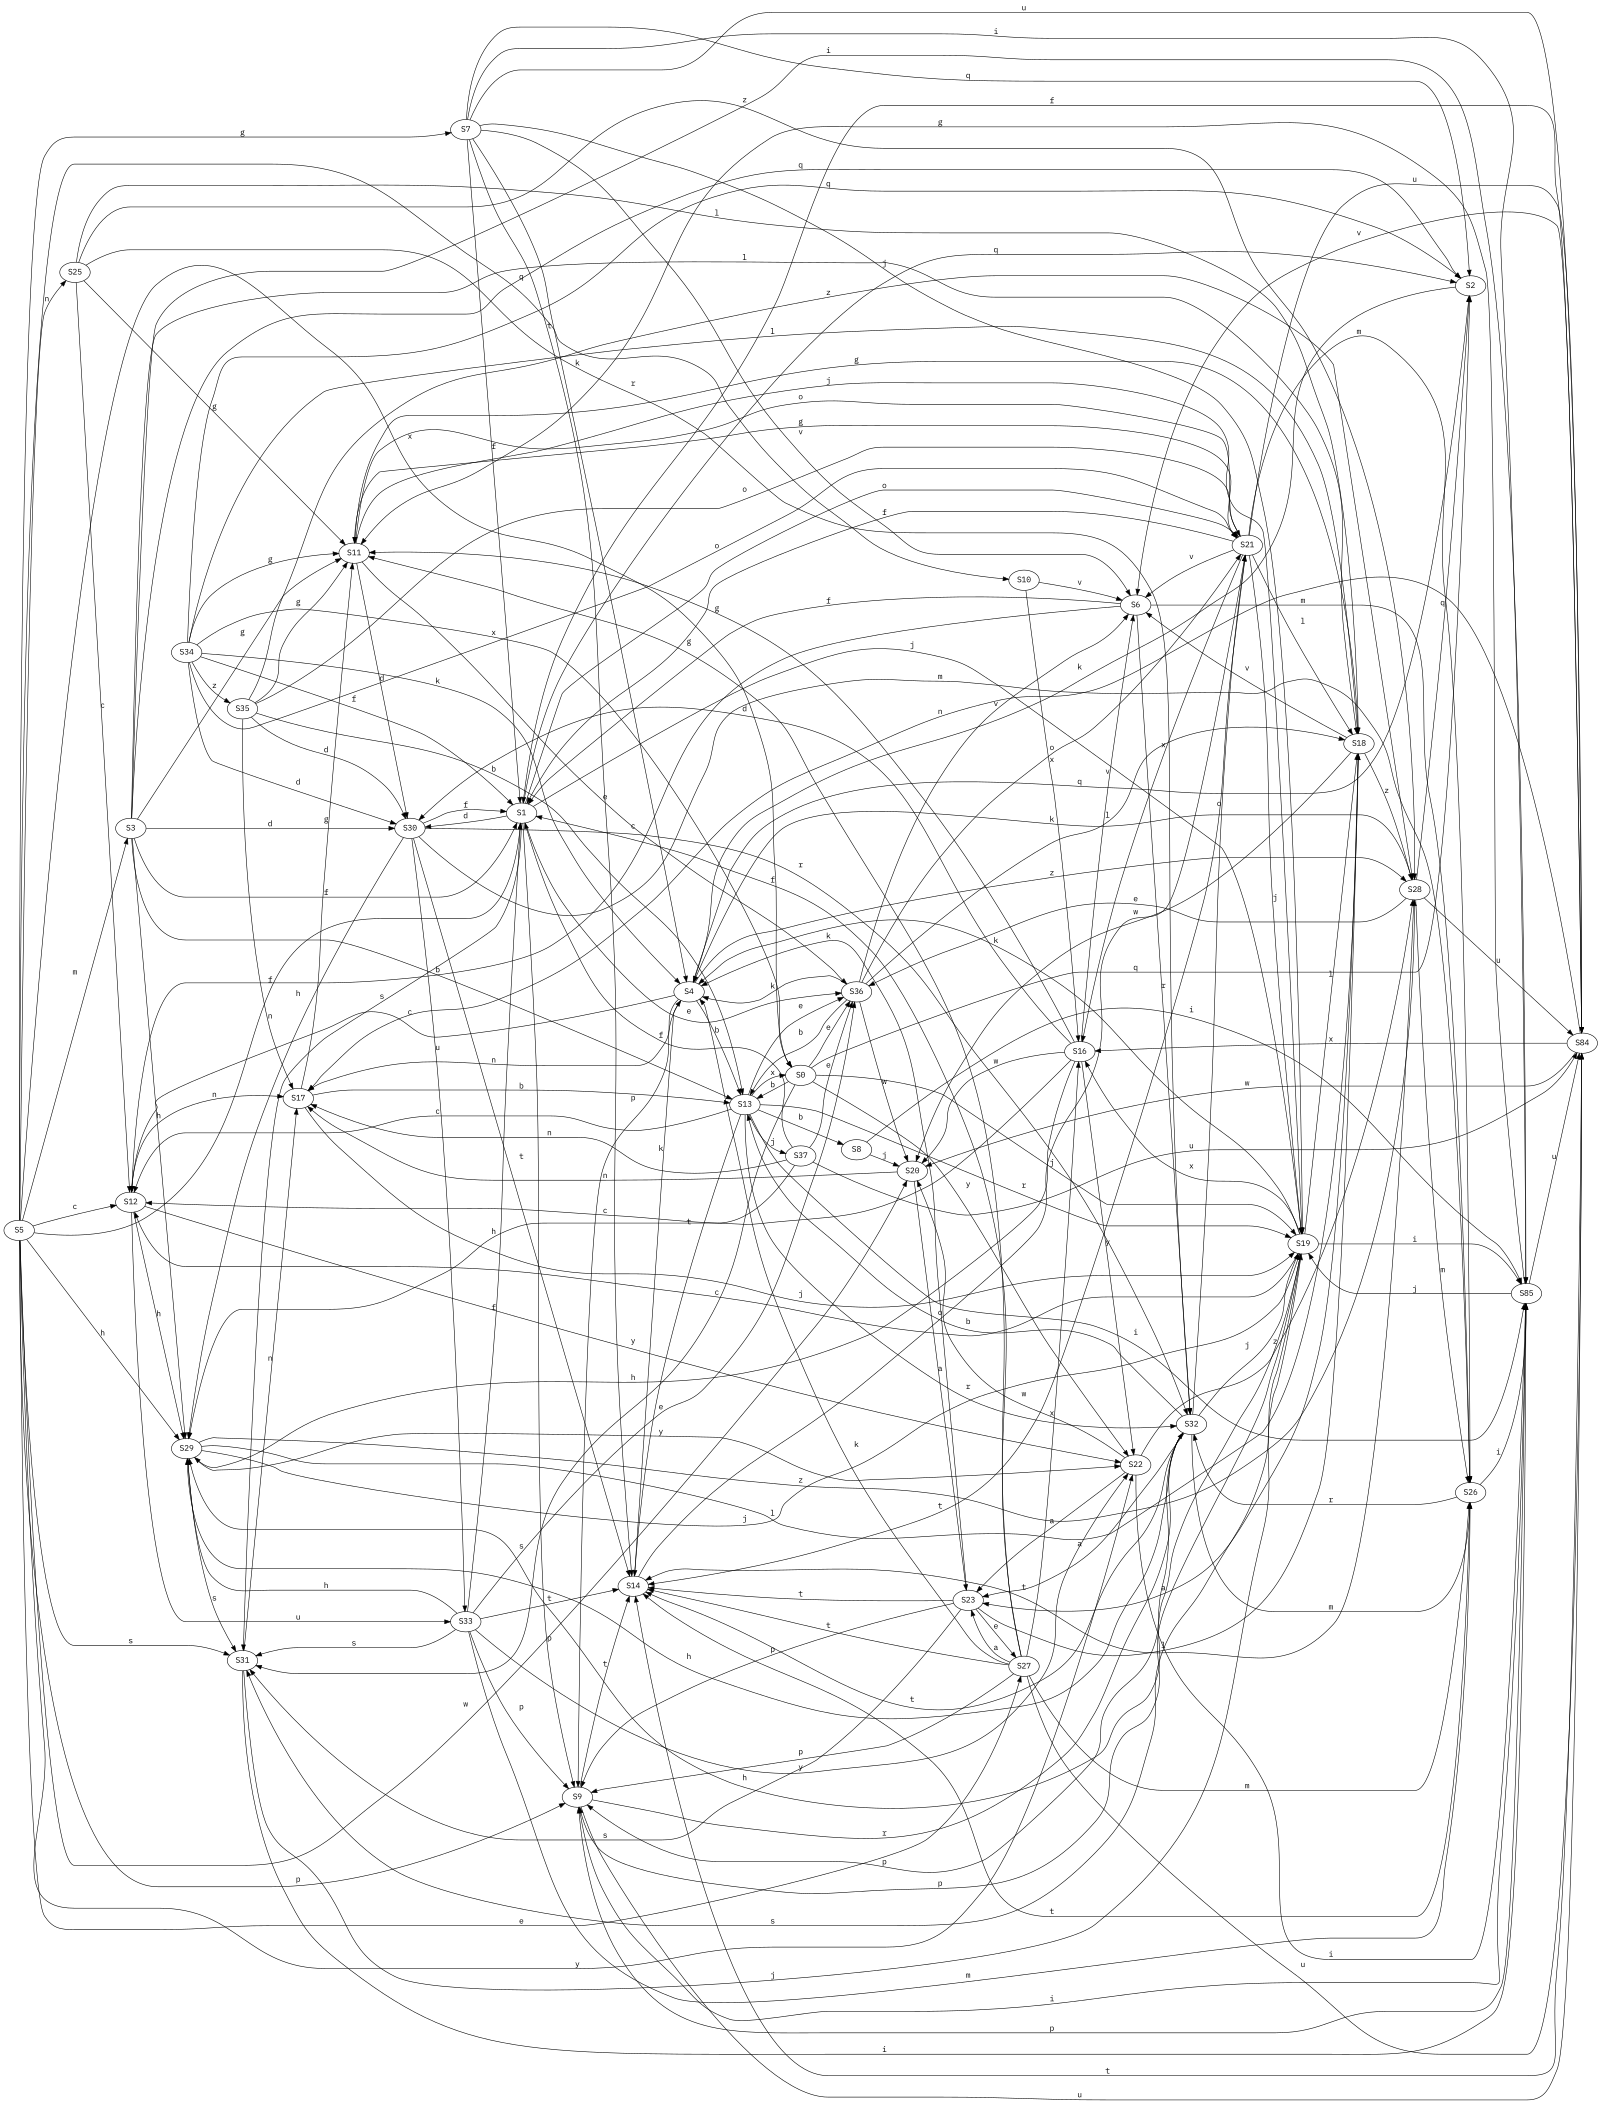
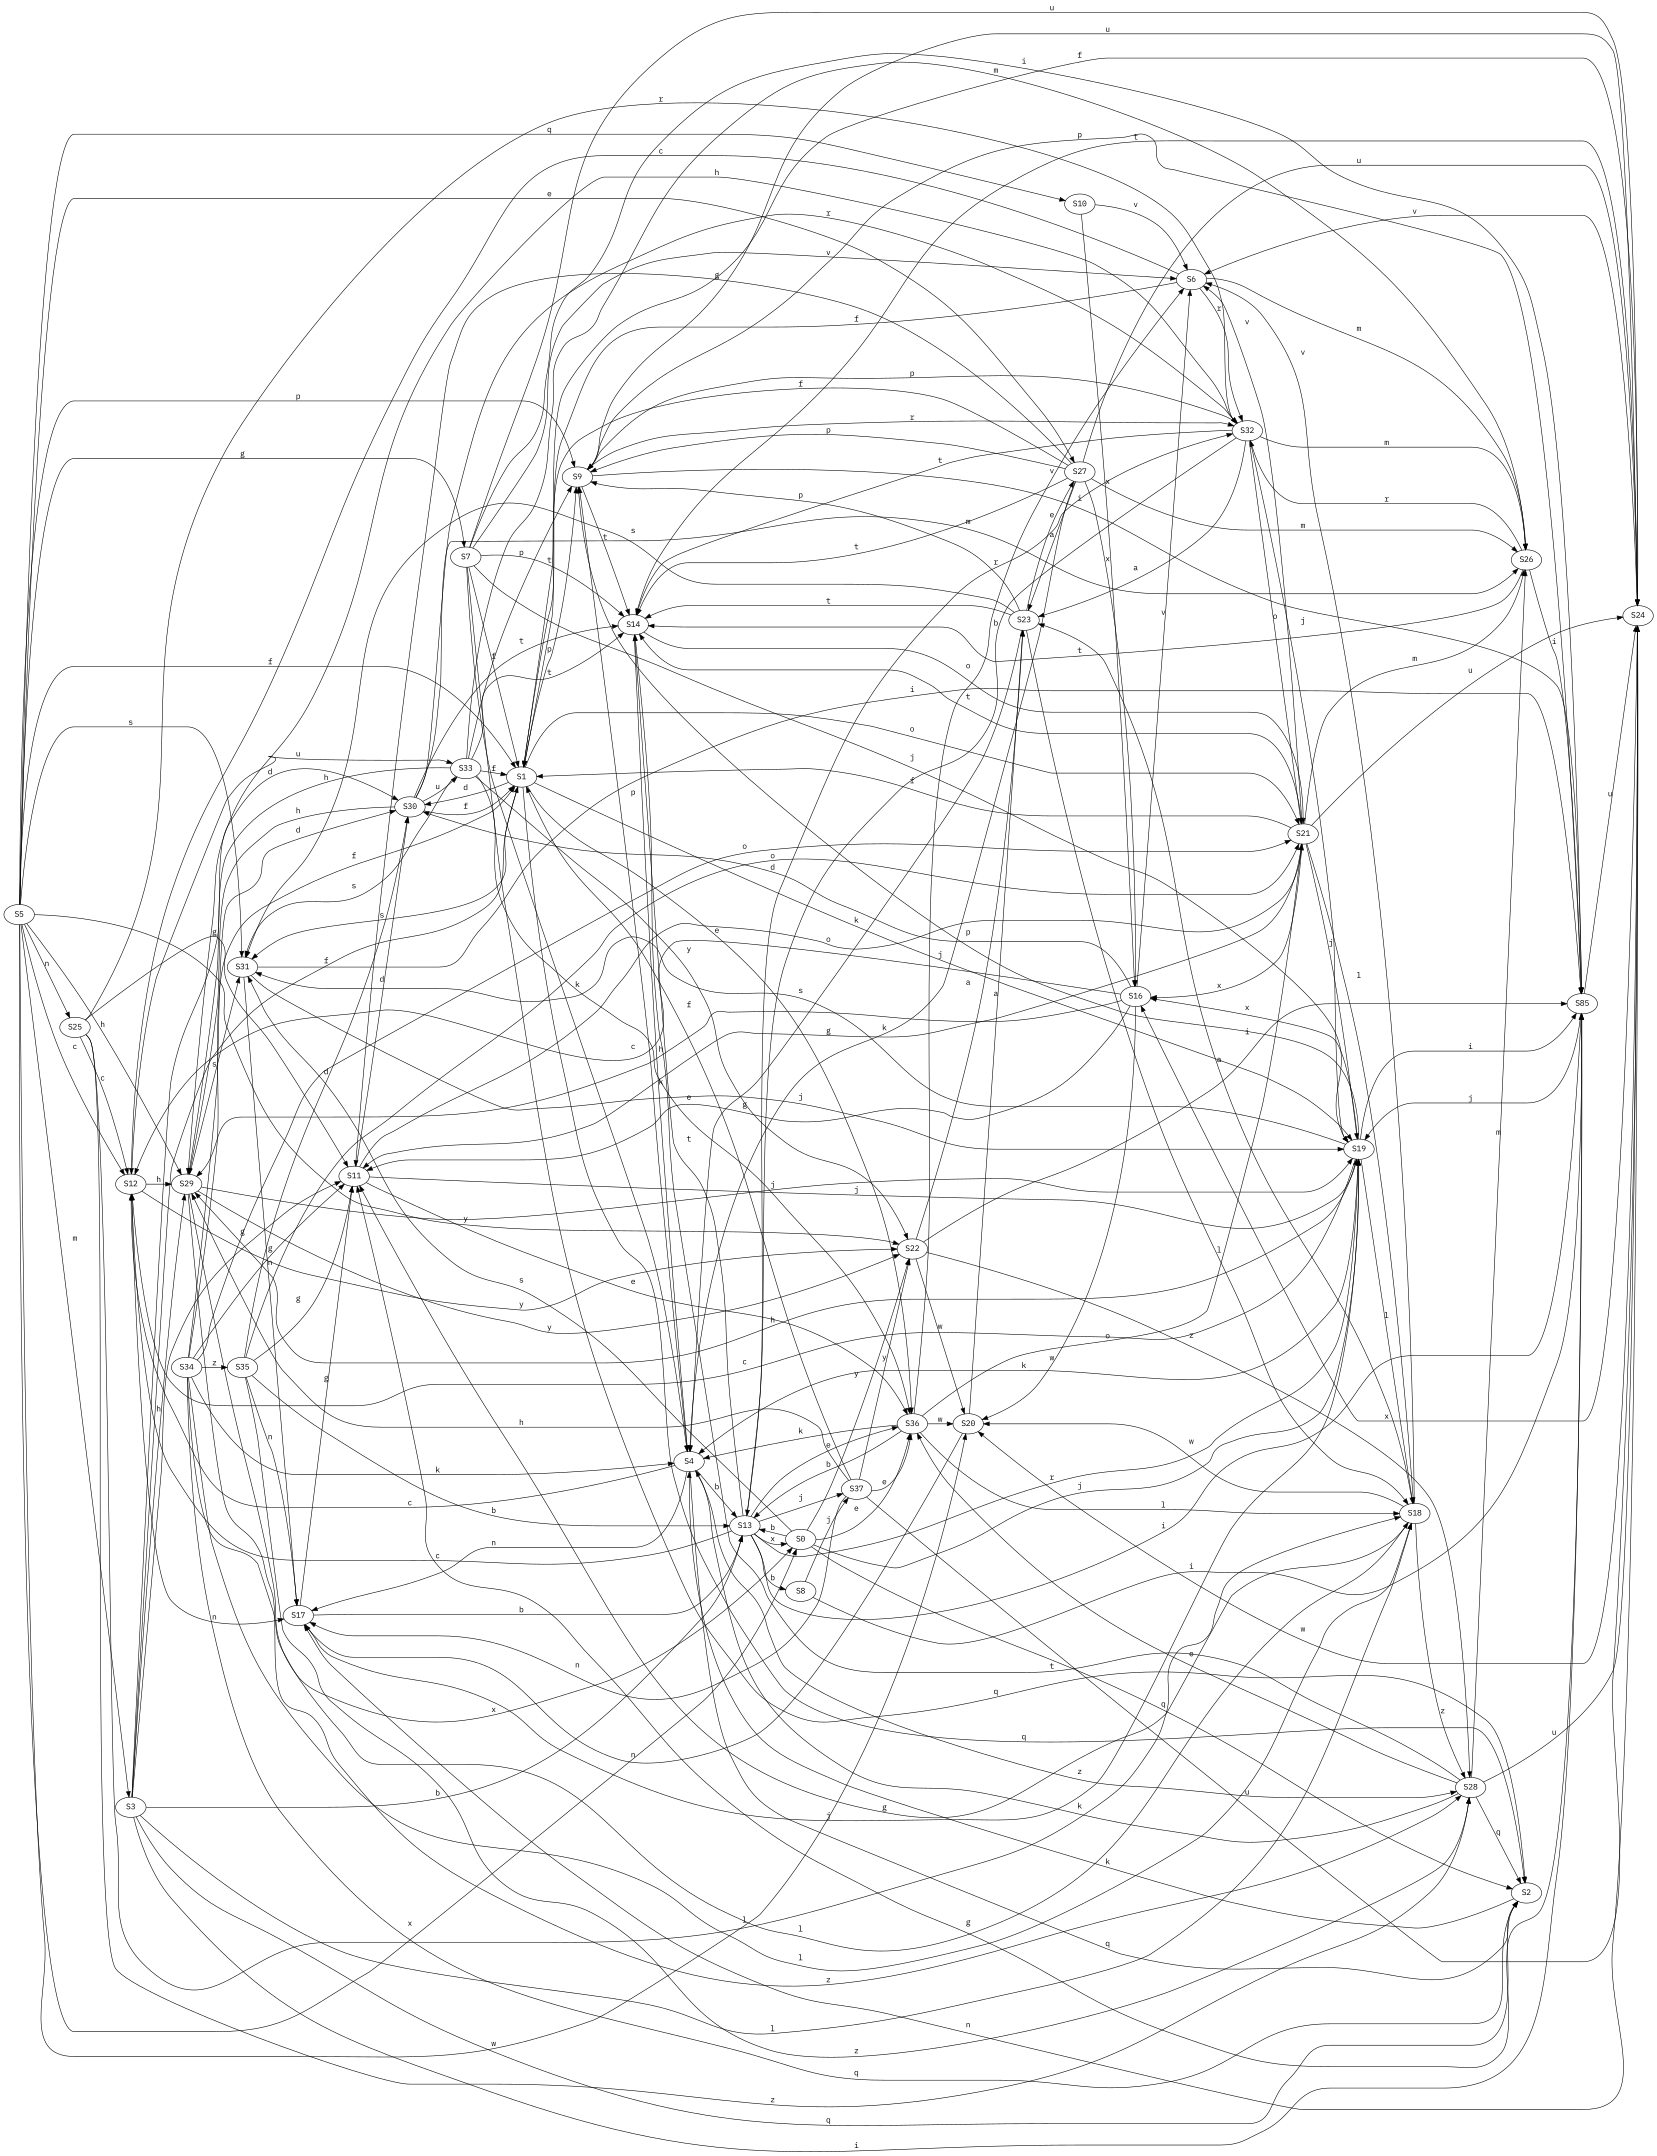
node "S84": label "S84" -> "S24"
edge "S8" -> "S20": now "S8" -> "S37"
edge "S16" -> "S22": now "S37" -> "S22"
